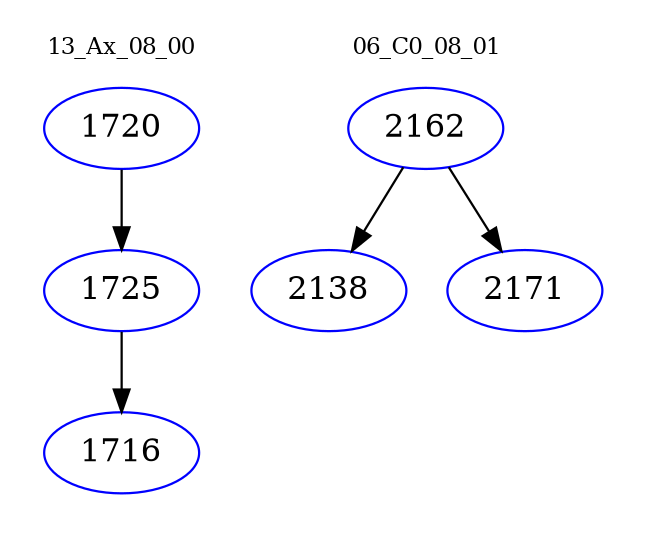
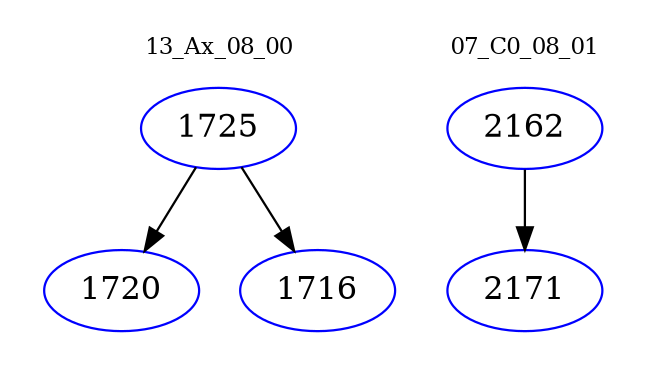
cluster "06_C0_08_01": label "06_C0_08_01" -> "07_C0_08_01"
edge "1720" -> "1725": reversed
node "2138": removed
